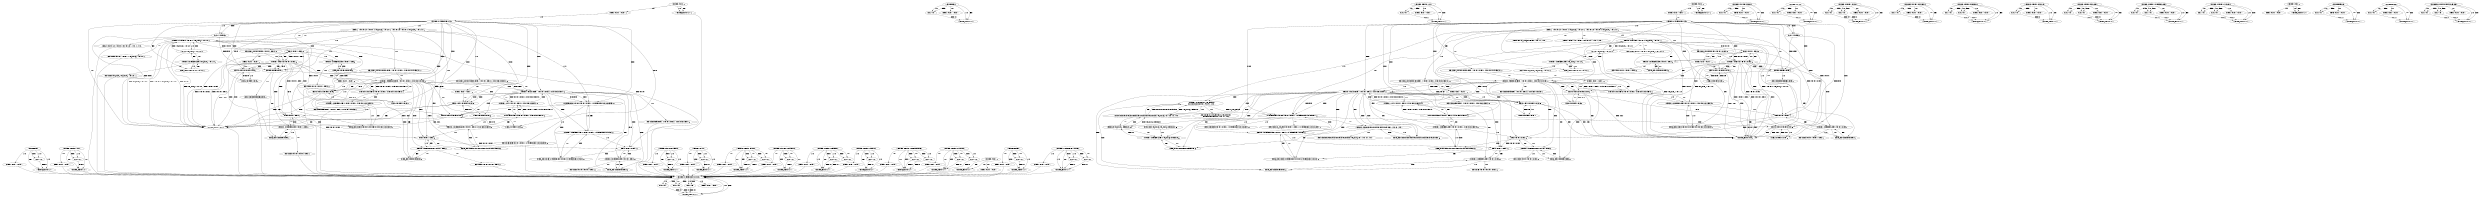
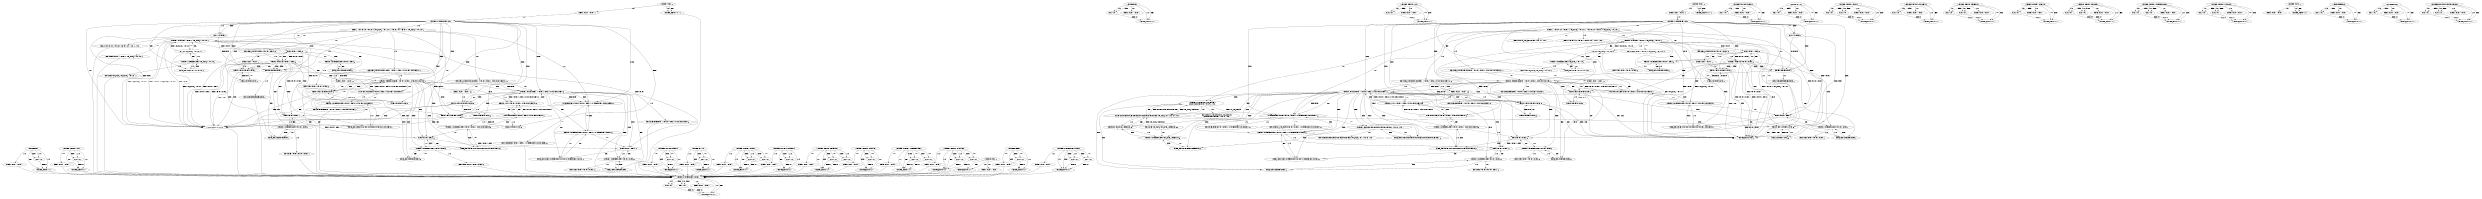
edge "(<operator>.indirectFieldAccess,web_frame_->GetFrame)" -> "(GetFrame,web_frame_->GetFrame())": label "DDG: p3" -> "CFG: "
node "(PARAM,p3)": removed
